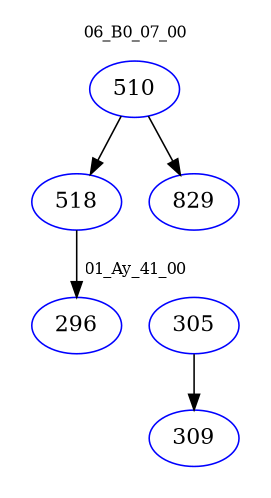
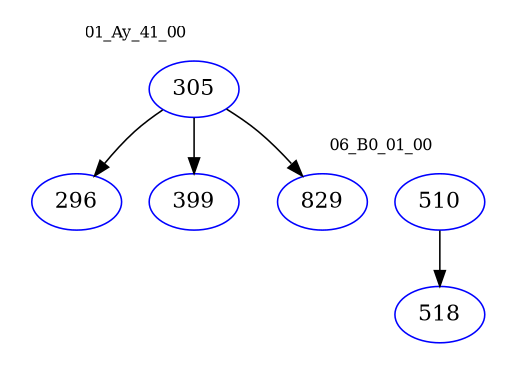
cluster "06_B0_07_00": label "06_B0_07_00" -> "06_B0_01_00"
edge "510" -> "829": now "305" -> "829"
edge "518" -> "296": now "305" -> "296"
node "309": label "309" -> "399"
